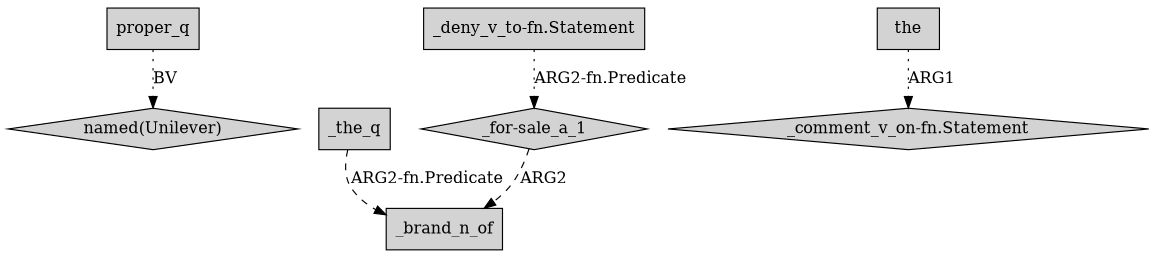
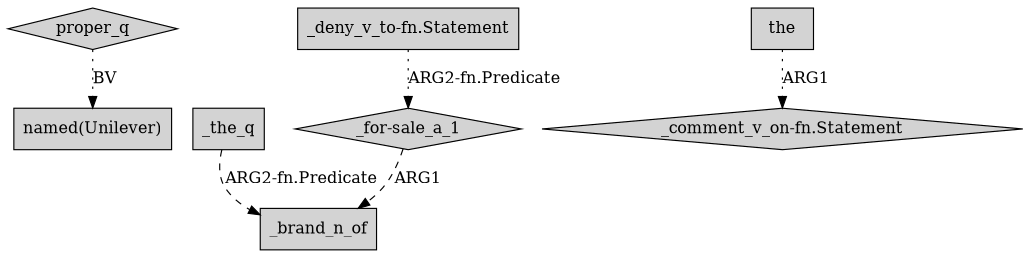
node "proper_q": shape box -> diamond
node "named(Unilever)": shape diamond -> box
edge "_for-sale_a_1" -> "_brand_n_of": label "ARG2" -> "ARG1"
